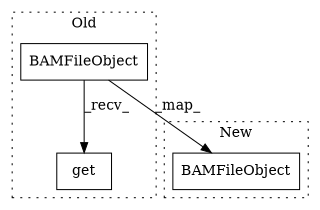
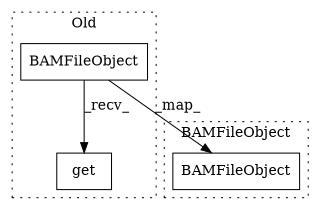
cluster "New": label "New" -> "BAMFileObject"
